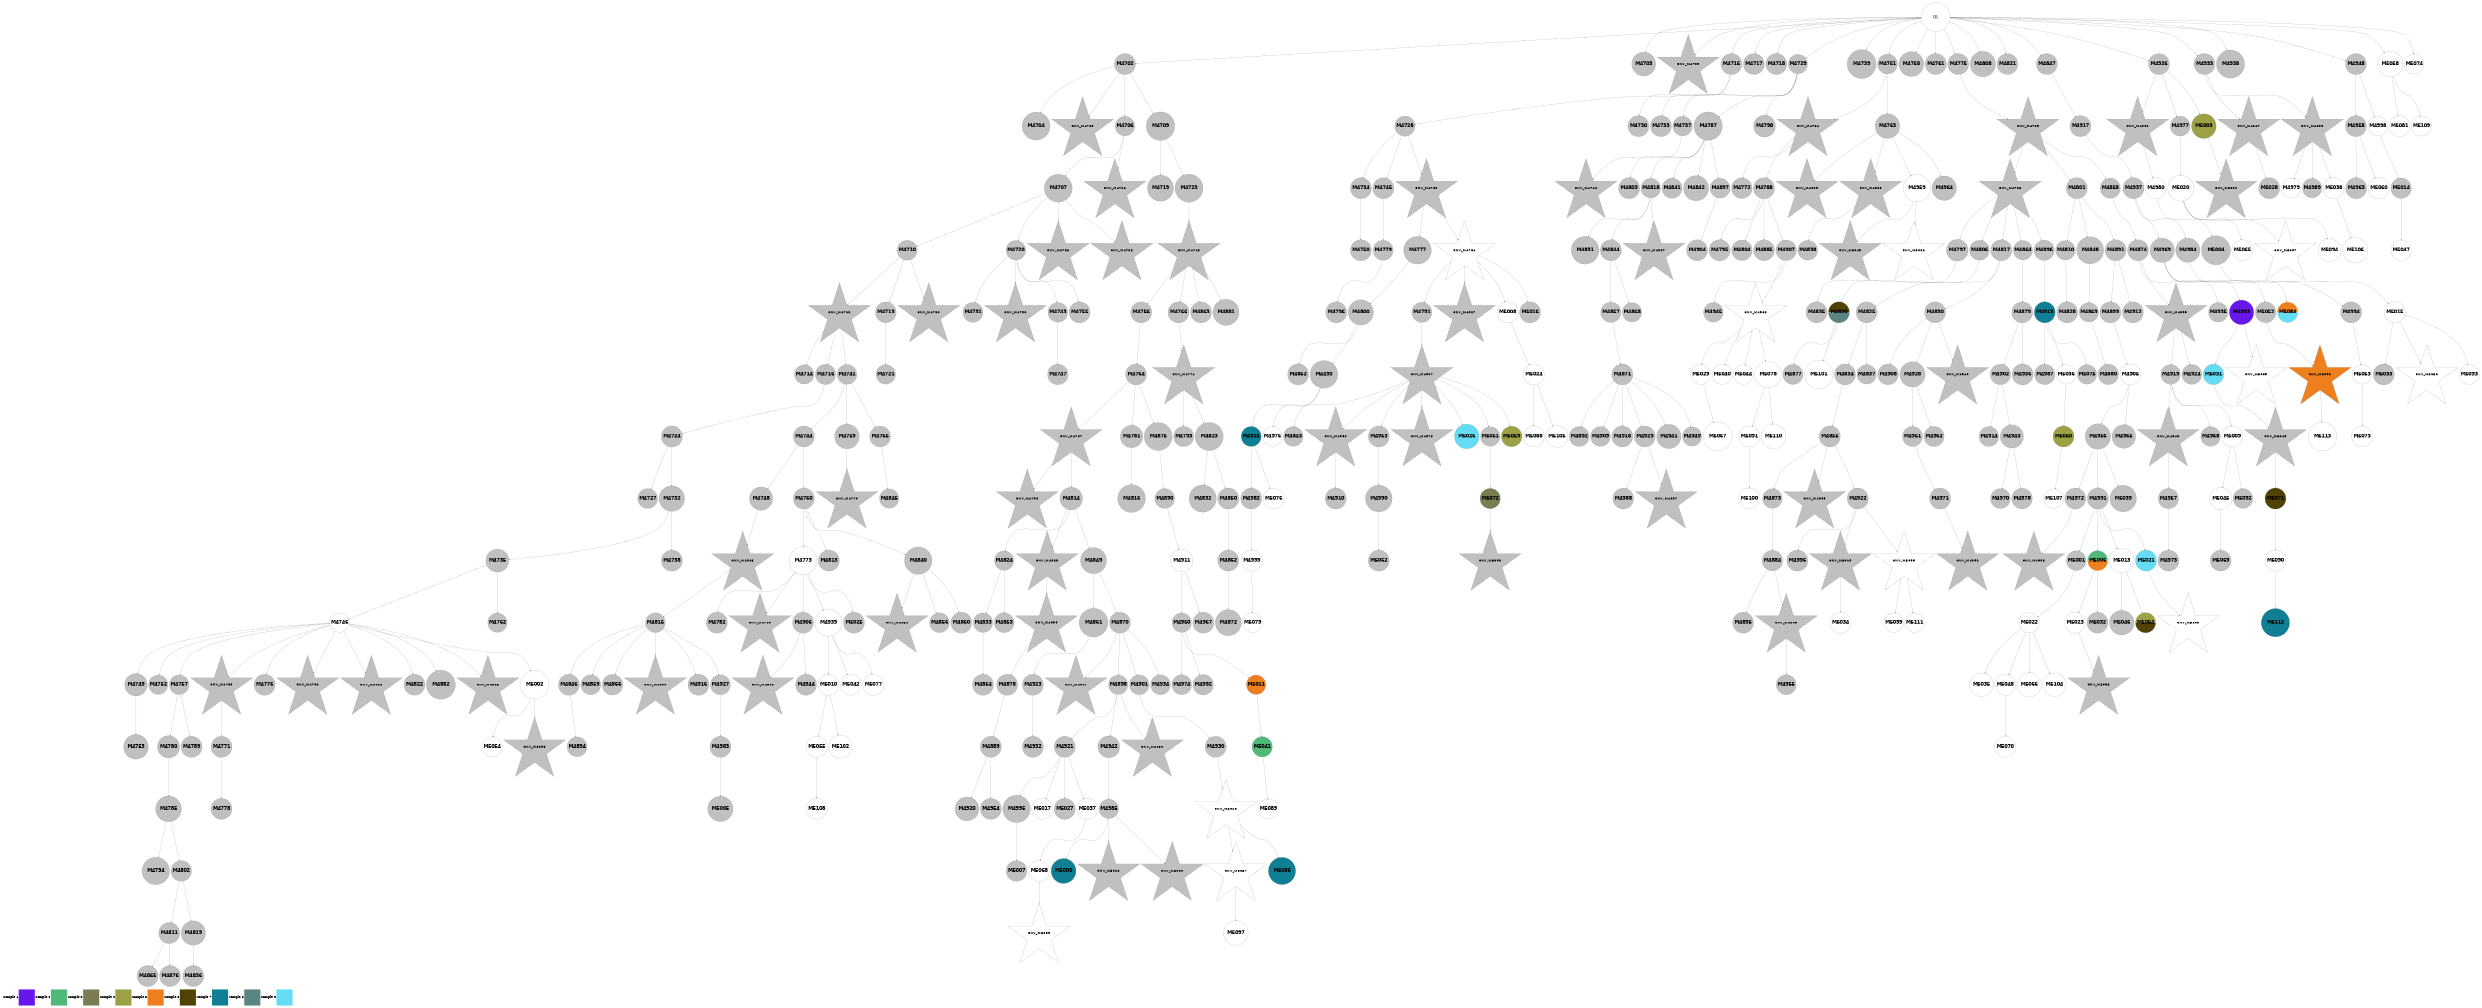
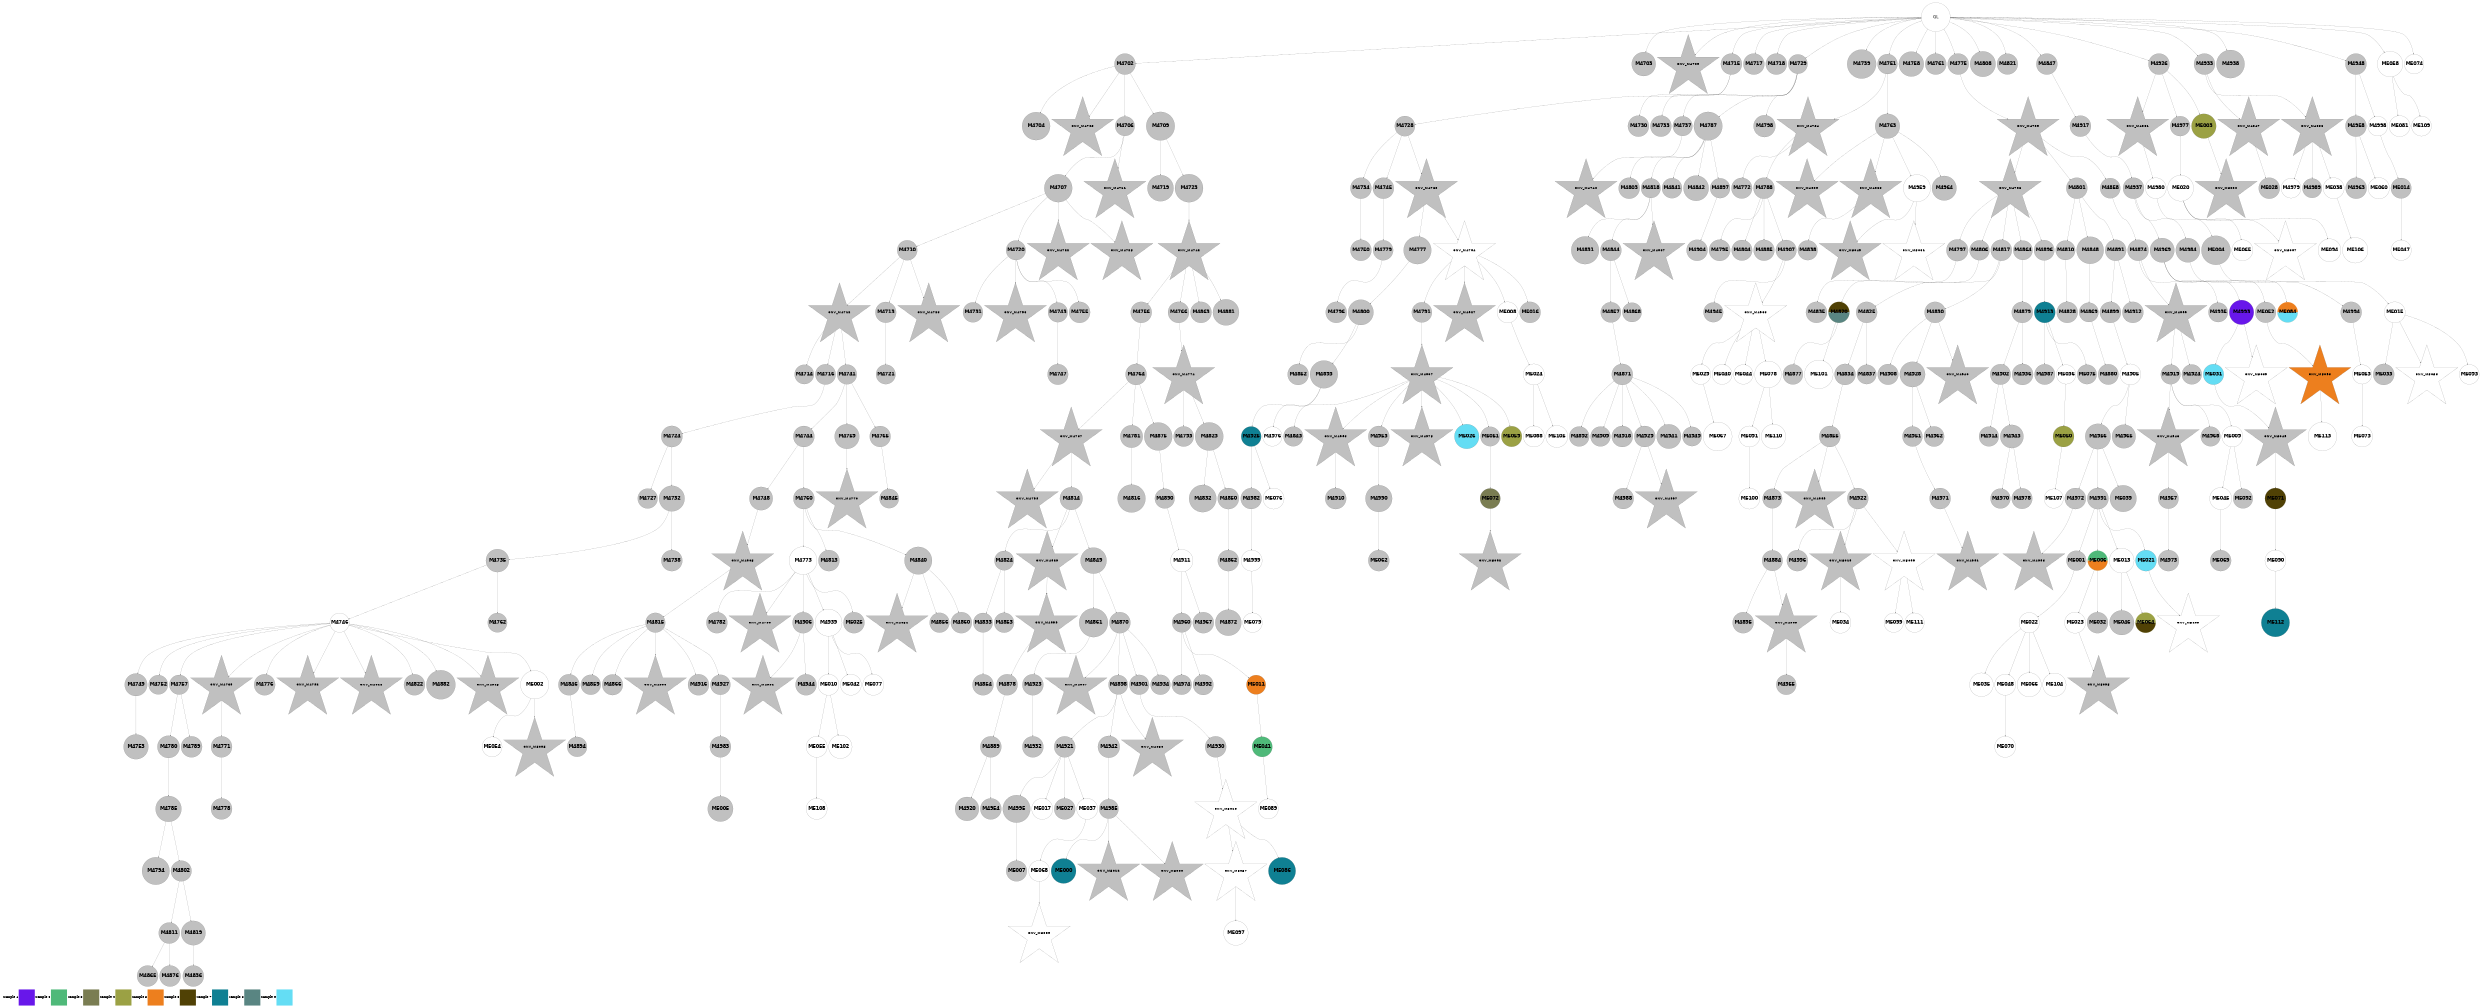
node "M4493": label "M4493" -> "M4893"
